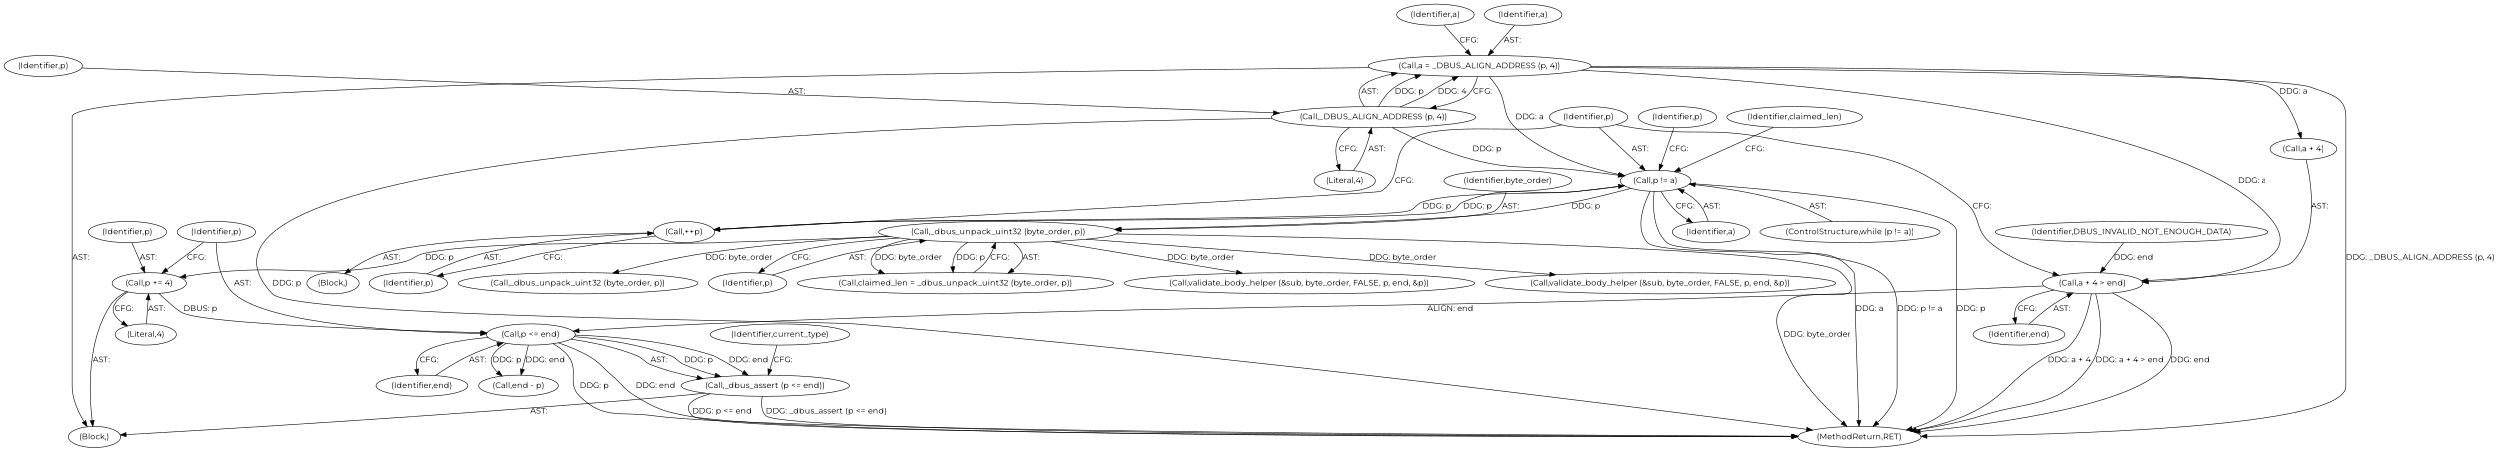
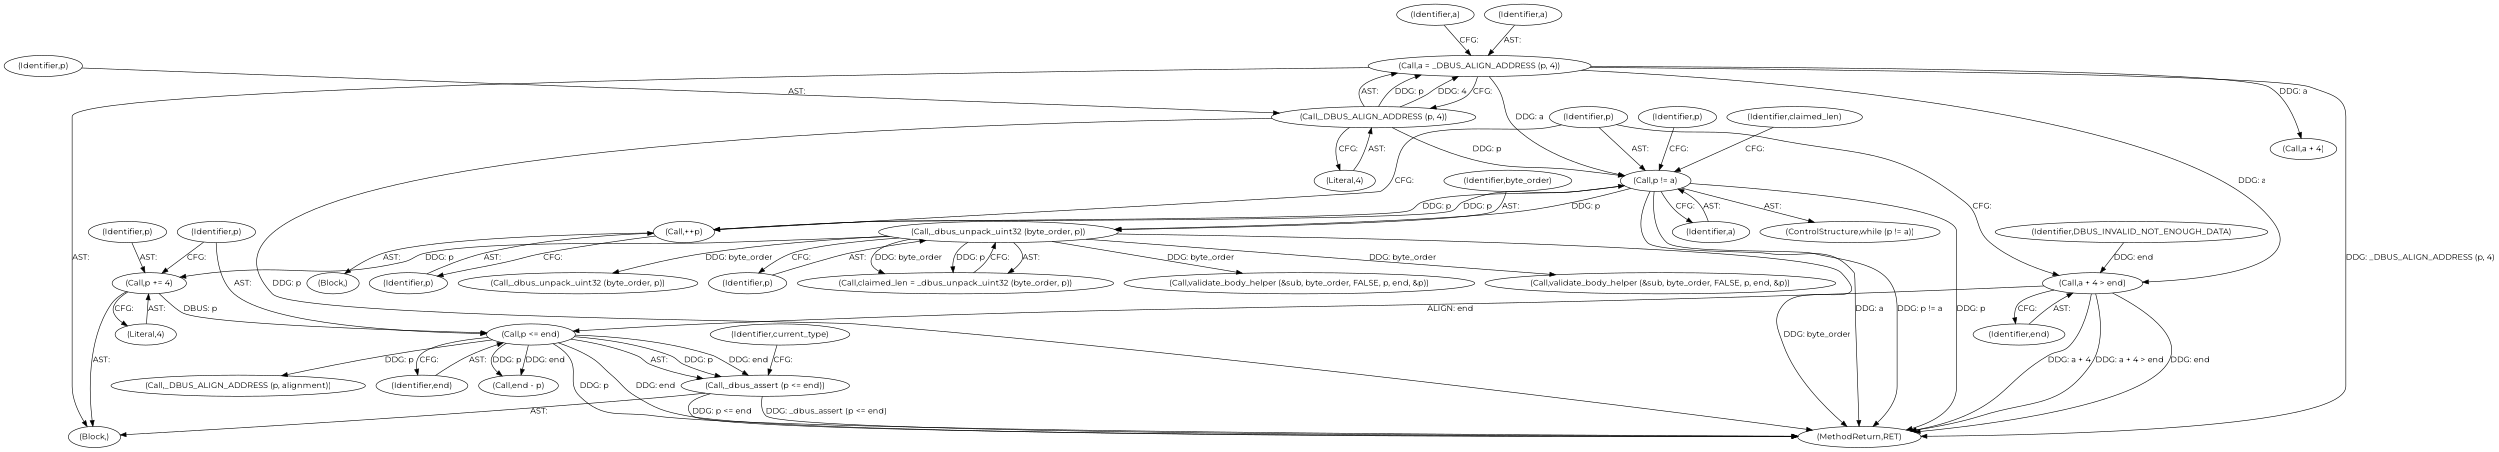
edge "(ControlStructure,while (p != a))" -> "(Call,p != a)": reversed
edge "(Call,a + 4)" -> "(Call,a + 4 > end)": removed, label "AST:"
node "(Call,_DBUS_ALIGN_ADDRESS (p, alignment))": added
